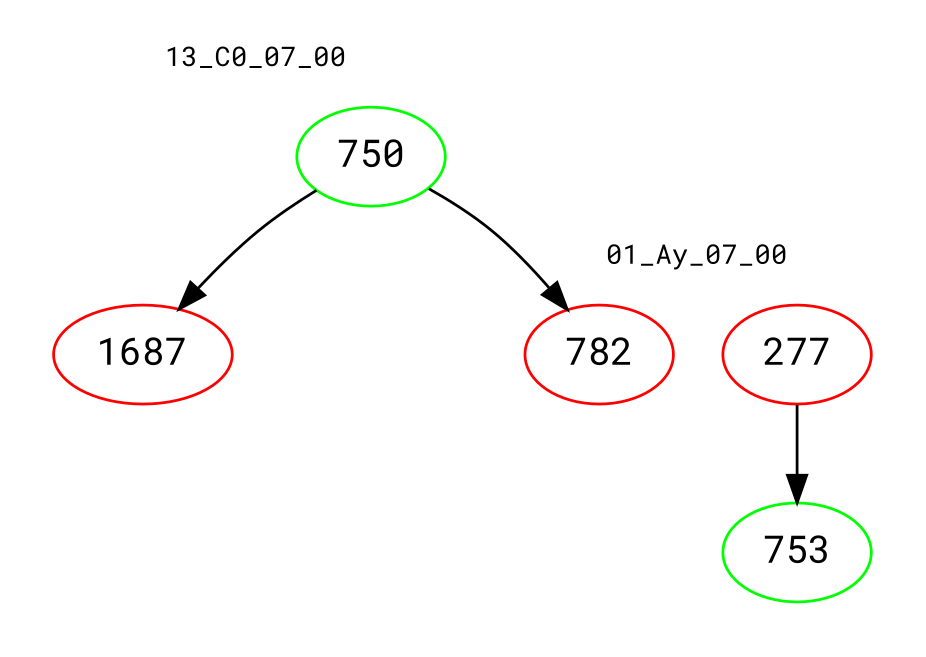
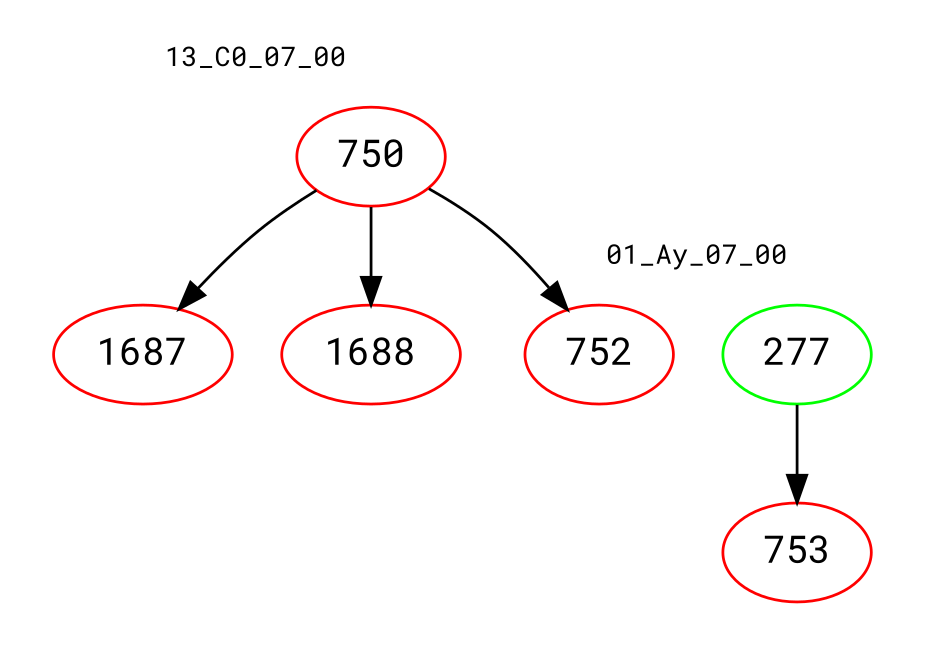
node "750": color green -> red
node "1688": added
node "782": label "782" -> "752"
node "277": color red -> green
node "753": color green -> red
